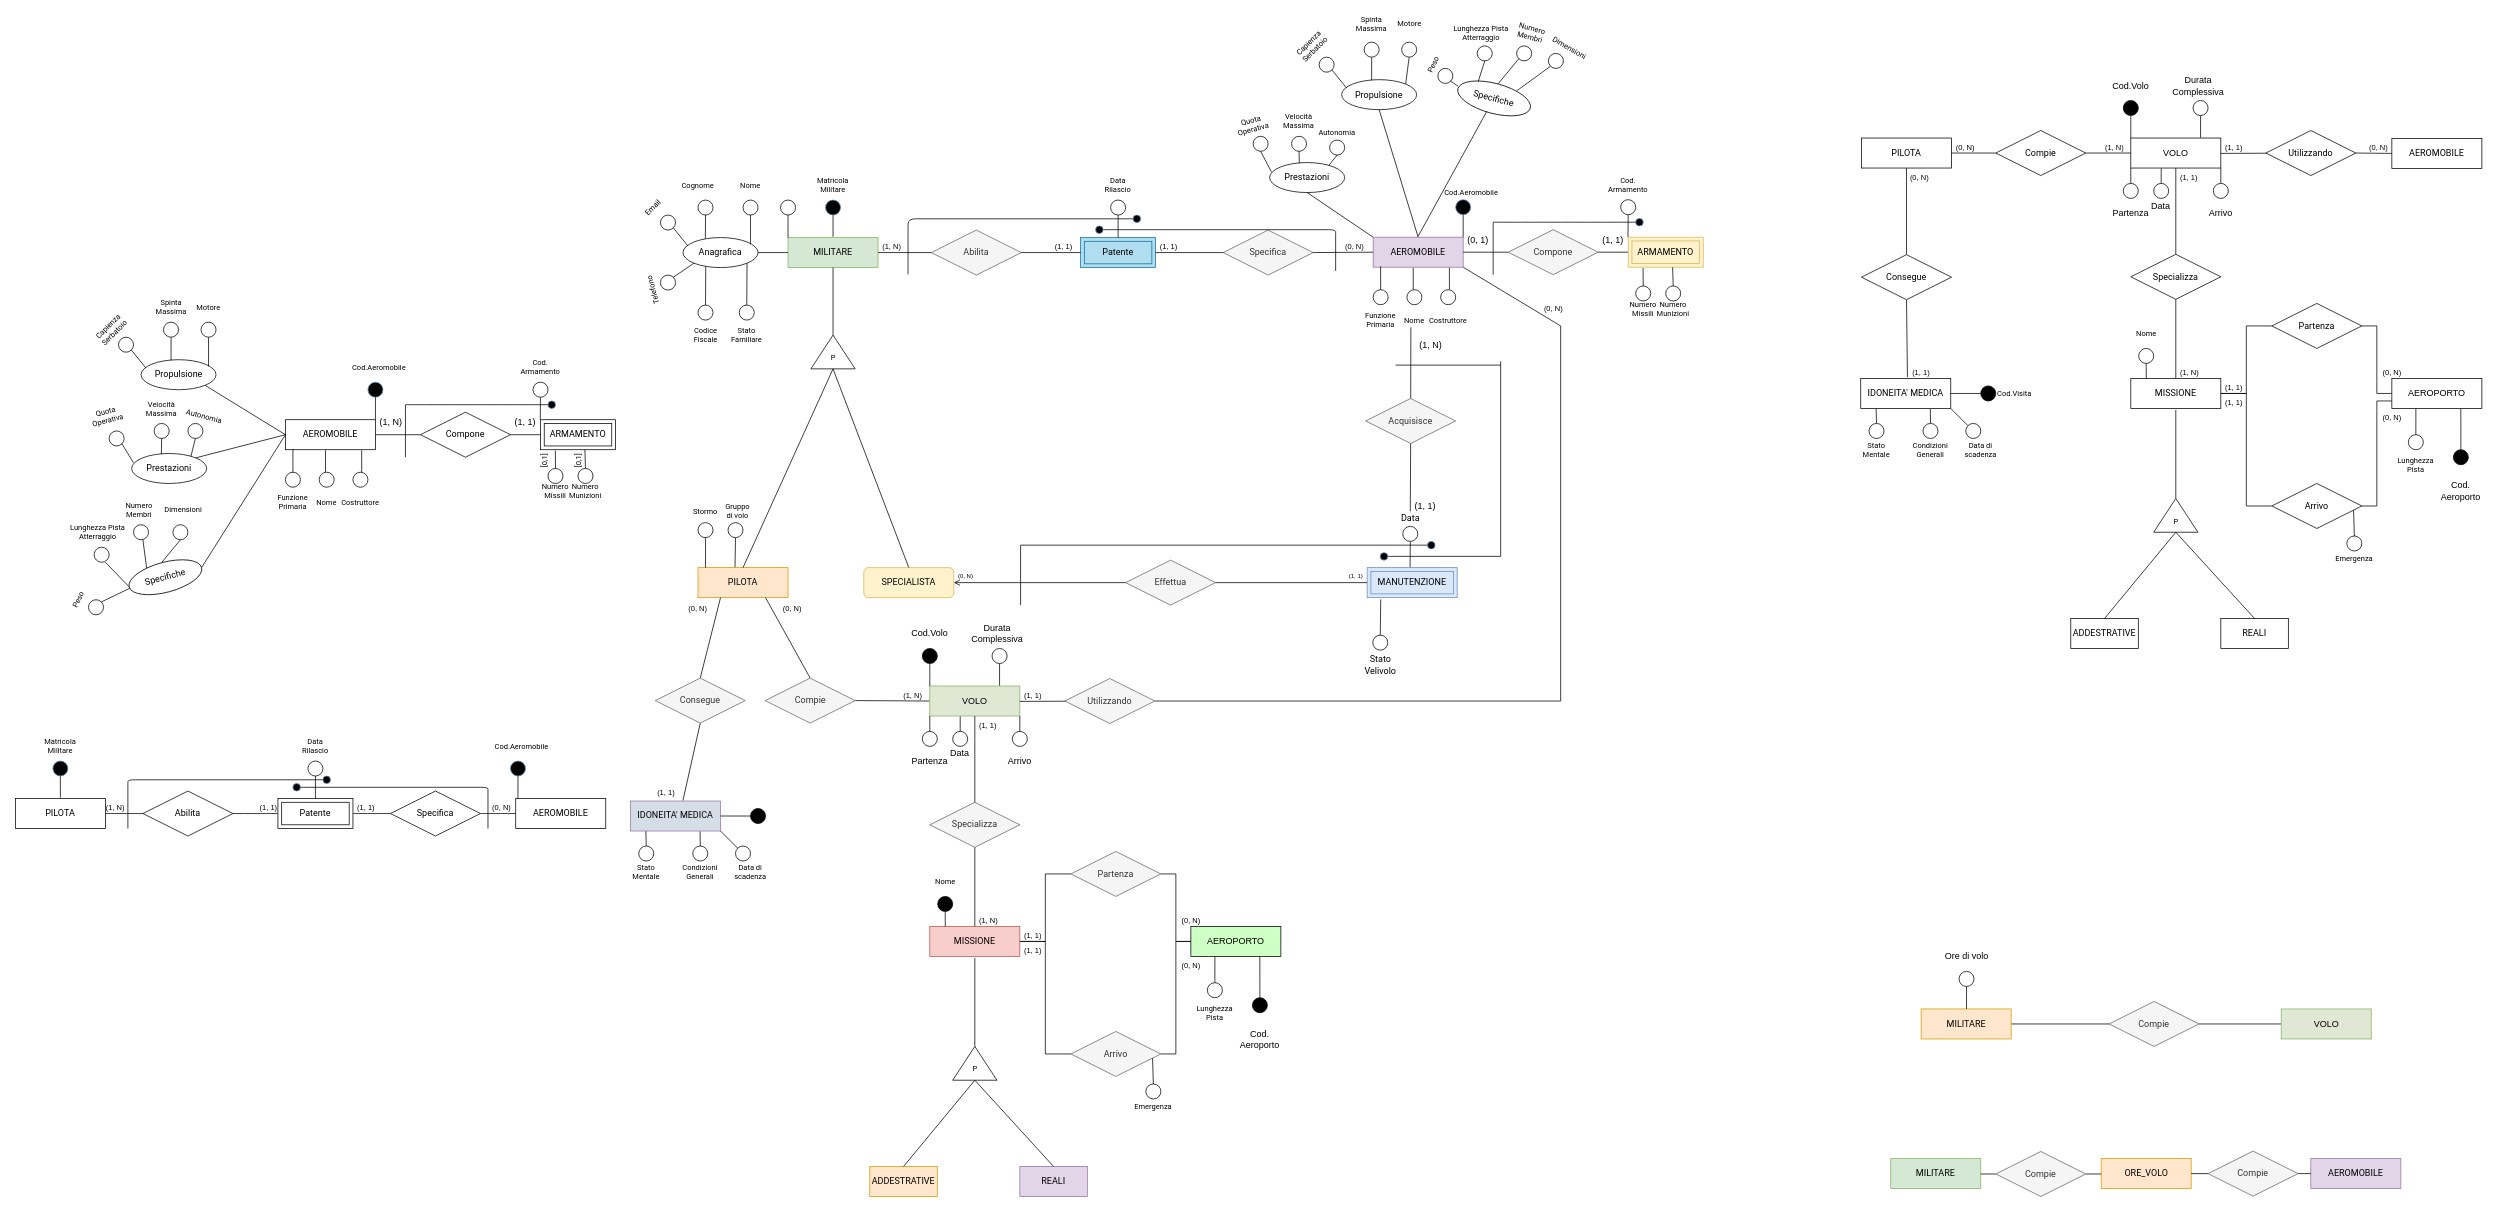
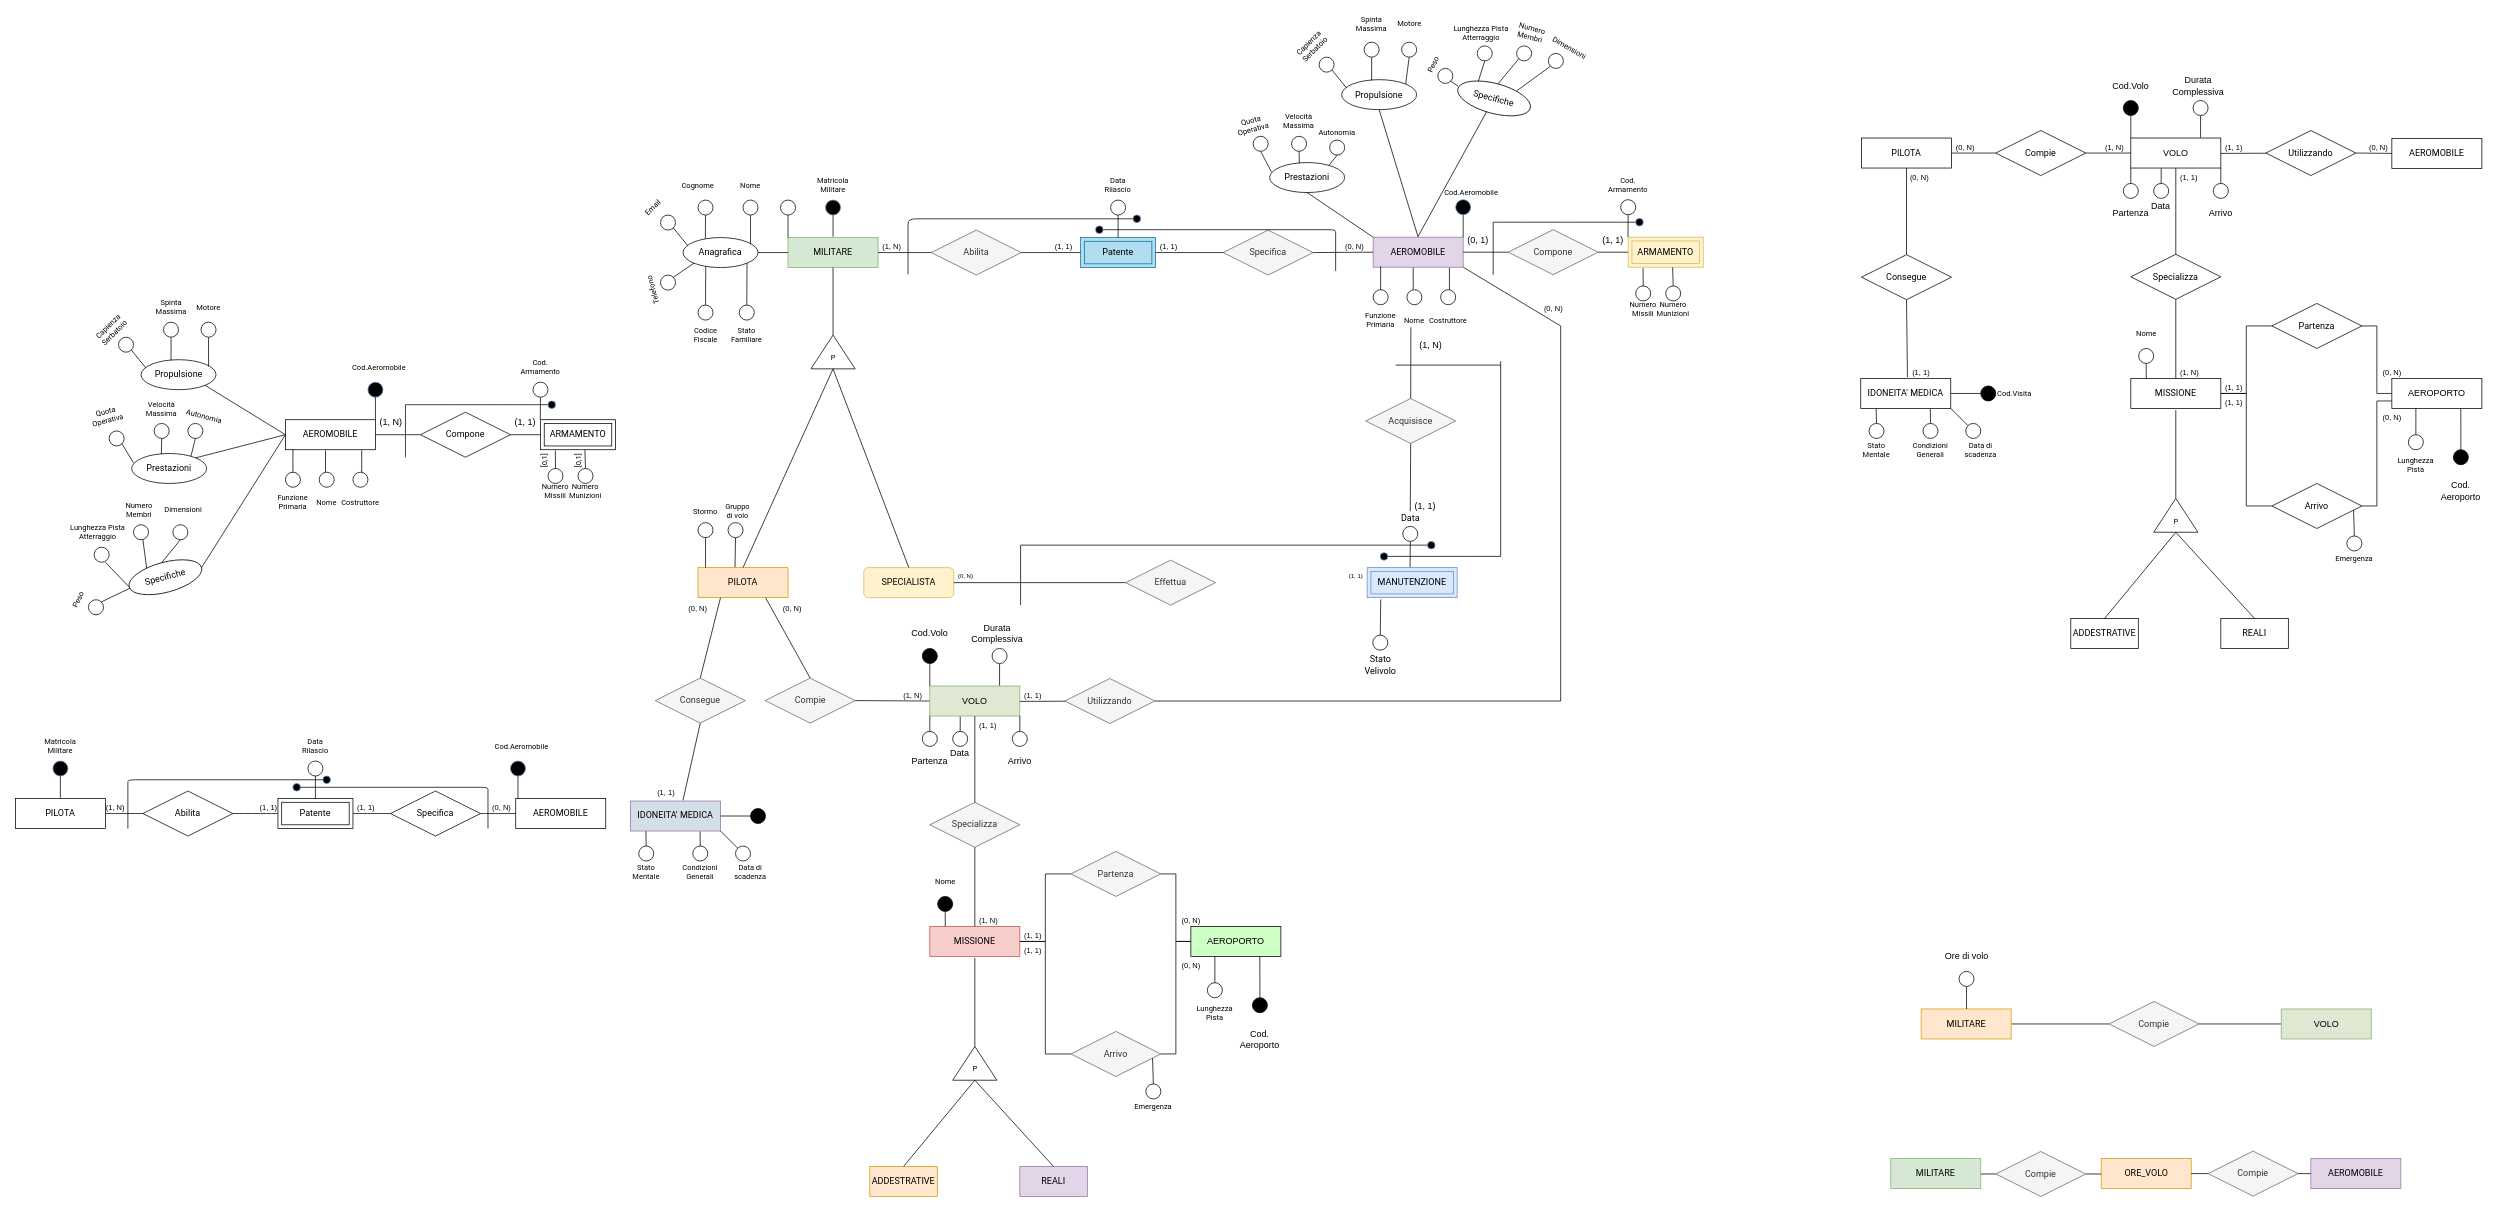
edge "Effettua" -> "SPECIALISTA": arrowhead open -> none
edge "Effettua" -- "MANUTENZIONE": removed
